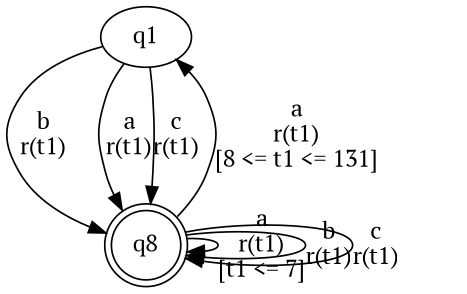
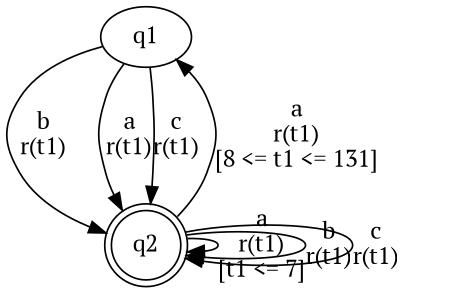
node "q8": label "q8" -> "q2"
